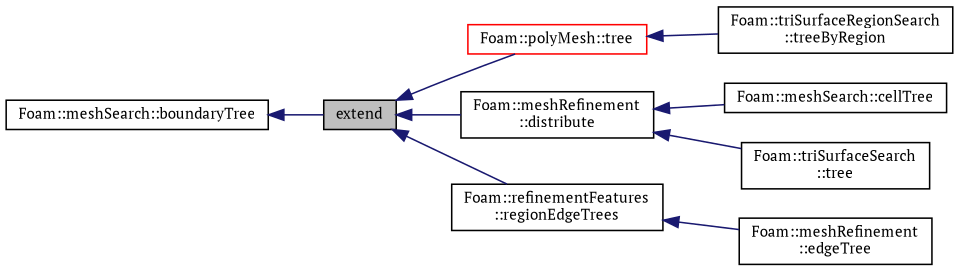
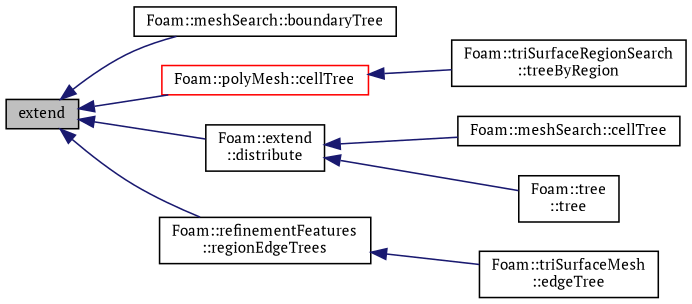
node "Foam::polyMesh::tree": label "Foam::polyMesh::tree" -> "Foam::polyMesh::cellTree"
edge "extend" -> "Foam::meshSearch::boundaryTree": reversed
node "Foam::meshRefinement ::distribute": label "Foam::meshRefinement ::distribute" -> "Foam::extend ::distribute"
node "Foam::triSurfaceSearch ::tree": label "Foam::triSurfaceSearch ::tree" -> "Foam::tree ::tree"
node "Foam::meshRefinement ::edgeTree": label "Foam::meshRefinement ::edgeTree" -> "Foam::triSurfaceMesh ::edgeTree"
